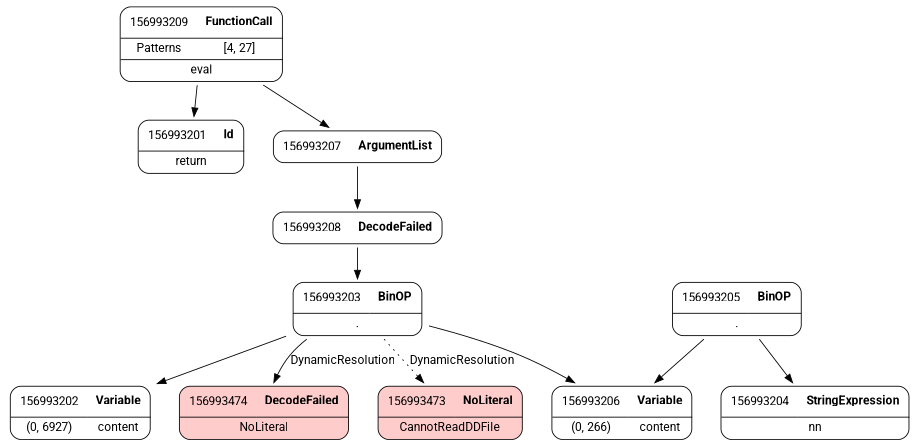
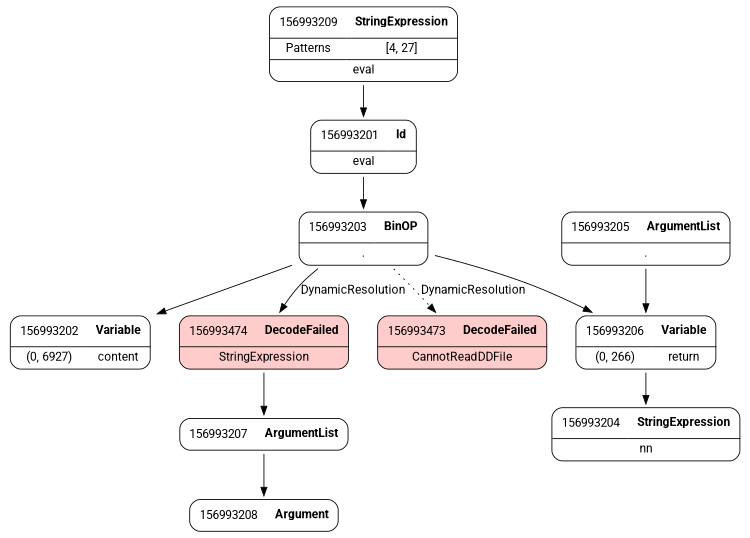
node "156993209": text "FunctionCall" -> "StringExpression"
edge "156993209" -> "156993207": now "156993474" -> "156993207"
node "156993201": text "return" -> "eval"
node "156993208": text "DecodeFailed" -> "Argument"
edge "156993208" -> "156993203": now "156993201" -> "156993203"
node "156993205": text "BinOP" -> "ArgumentList"
edge "156993205" -> "156993204": now "156993206" -> "156993204"
node "156993473": text "NoLiteral" -> "DecodeFailed"
node "156993474": text "NoLiteral" -> "StringExpression"
node "156993206": text "content" -> "return"
